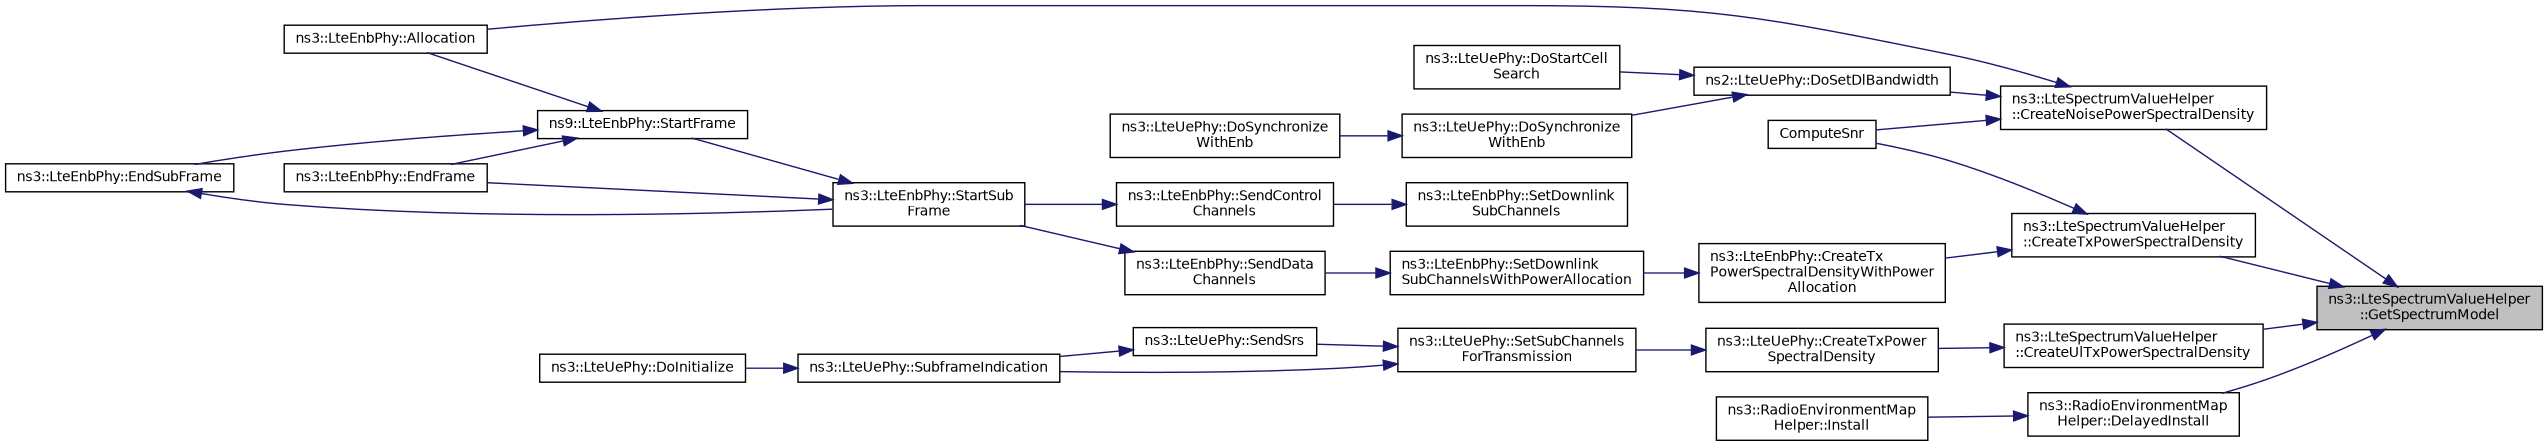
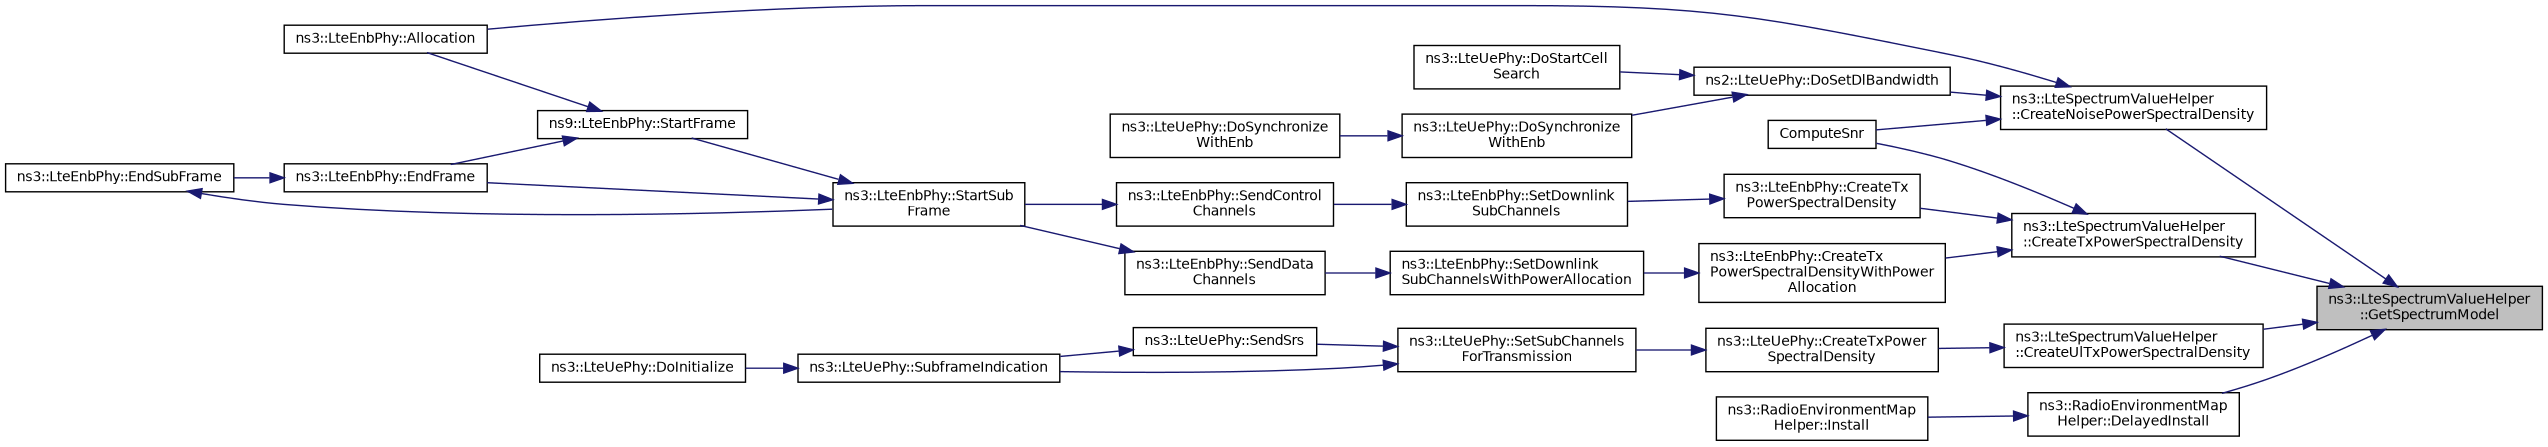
edge "ns3::LteEnbPhy::EndSubFrame" -> "ns9::LteEnbPhy::StartFrame": now "ns3::LteEnbPhy::EndSubFrame" -> "ns3::LteEnbPhy::EndFrame"
node "ns3::LteEnbPhy::CreateTx PowerSpectralDensity": added
